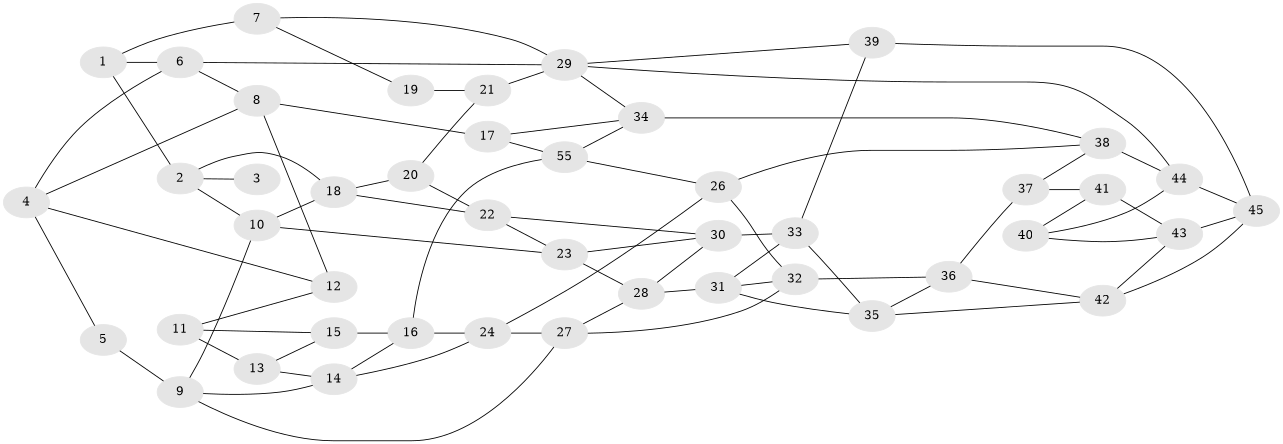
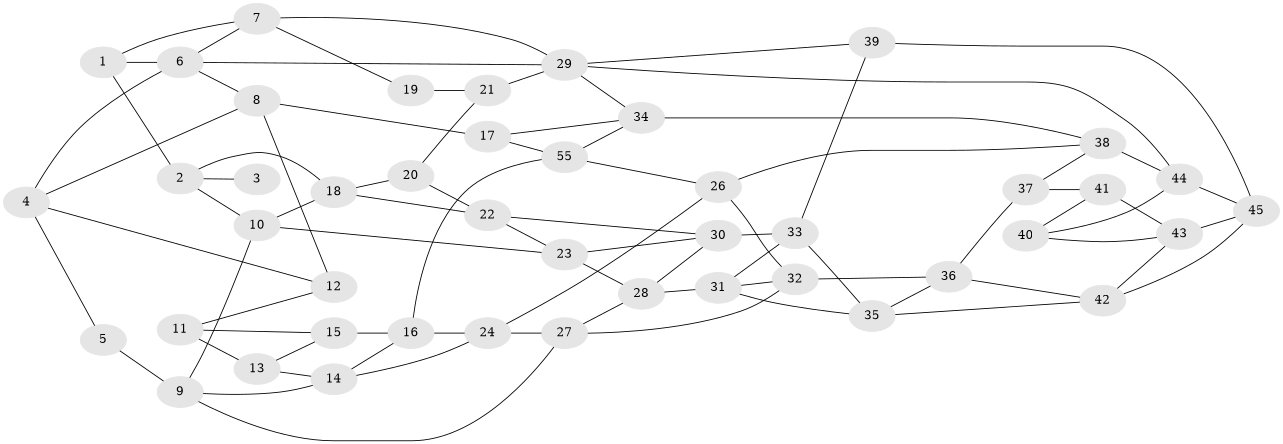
edge "7" -- "6": added
